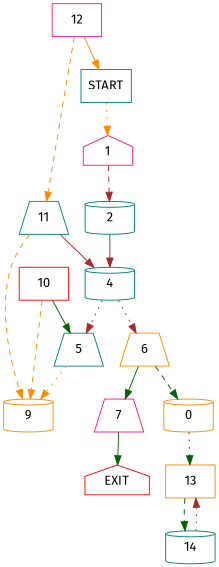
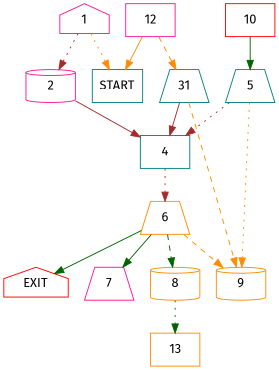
edge "START" -> "1": reversed
edge "1" -> "2": style dashed -> dotted
node "11": label "11" -> "31"
node "2": color teal -> deeppink
node "4": shape cylinder -> box
edge "4" -> "5": reversed
edge "10" -> "9": now "6" -> "9"
node "0": label "0" -> "8"
edge "7" -> "EXIT": now "6" -> "EXIT"
node "14": removed
